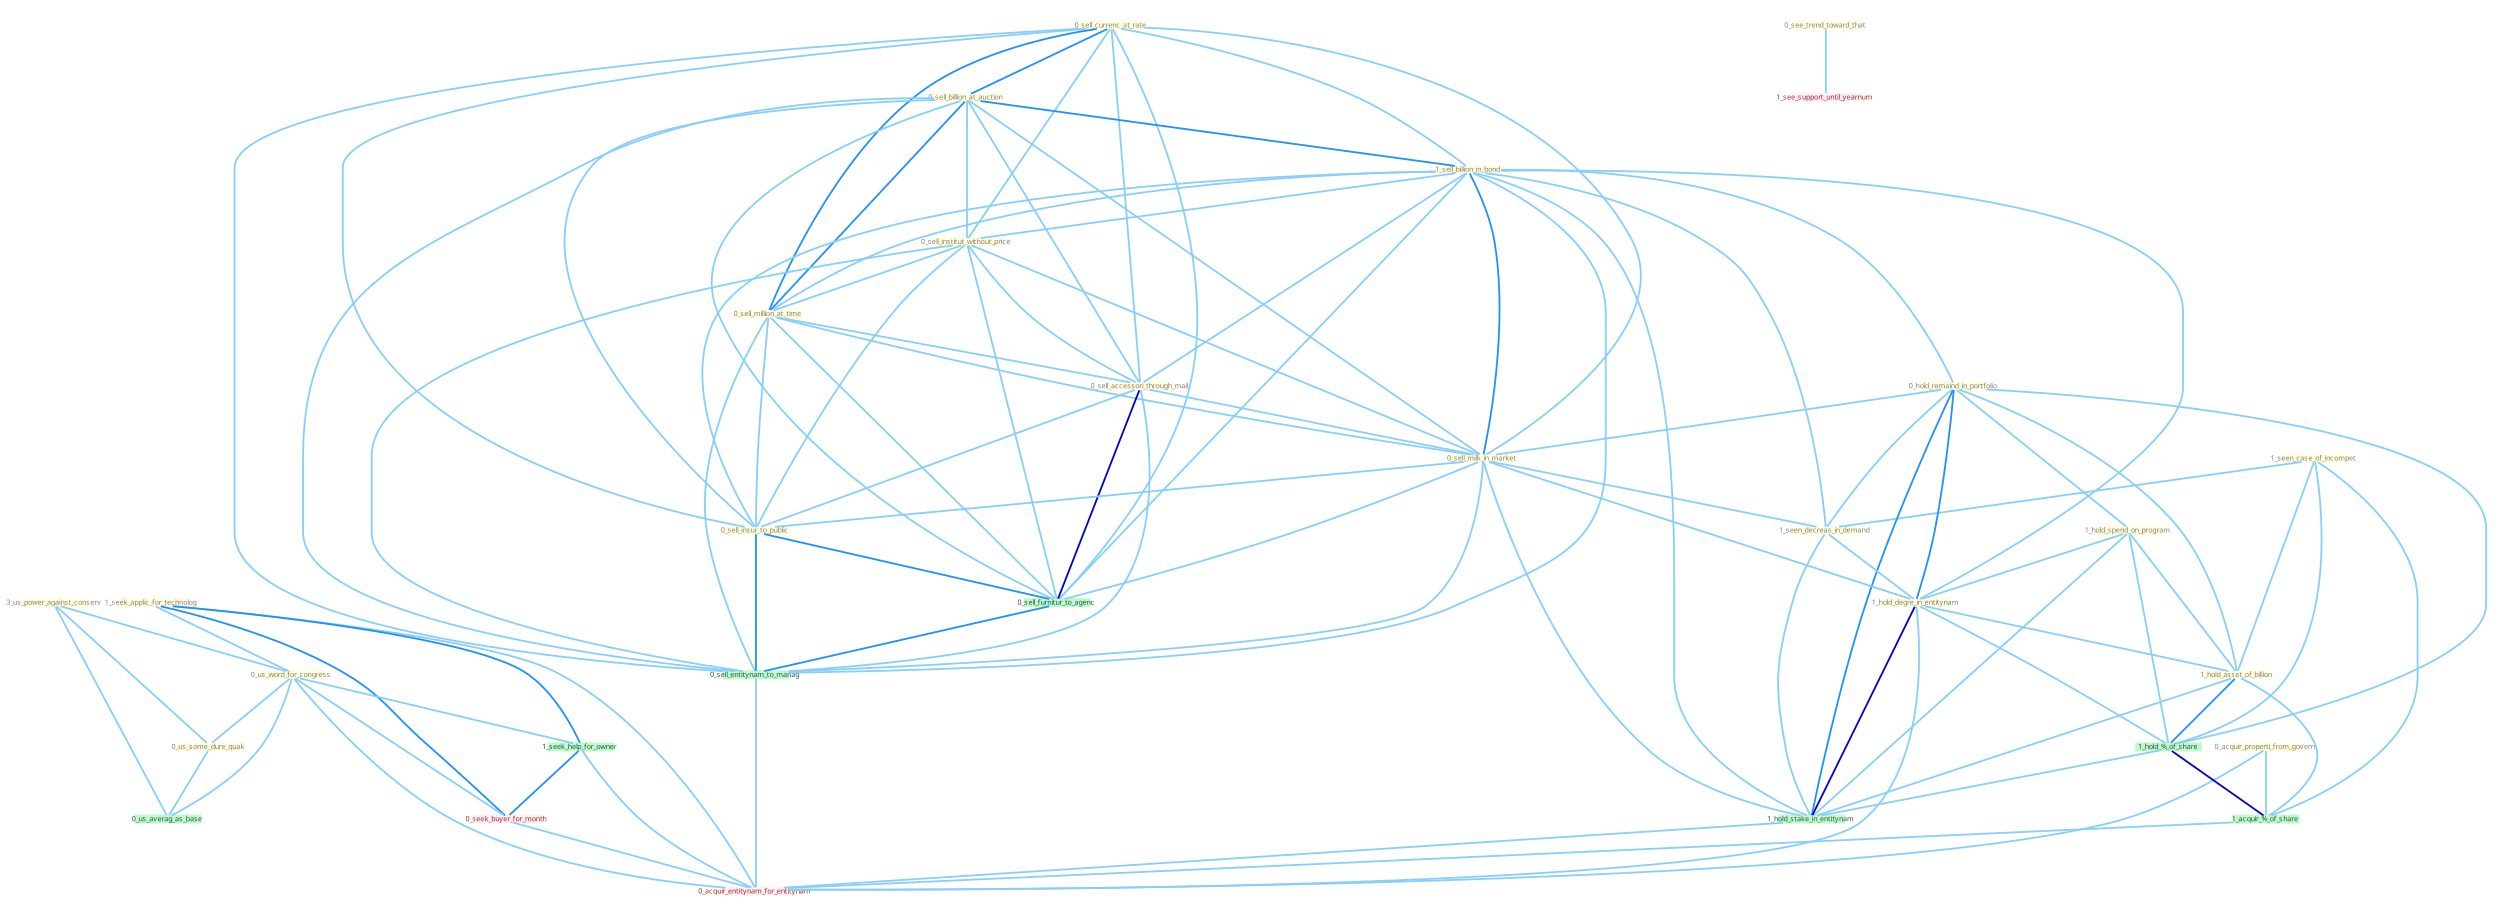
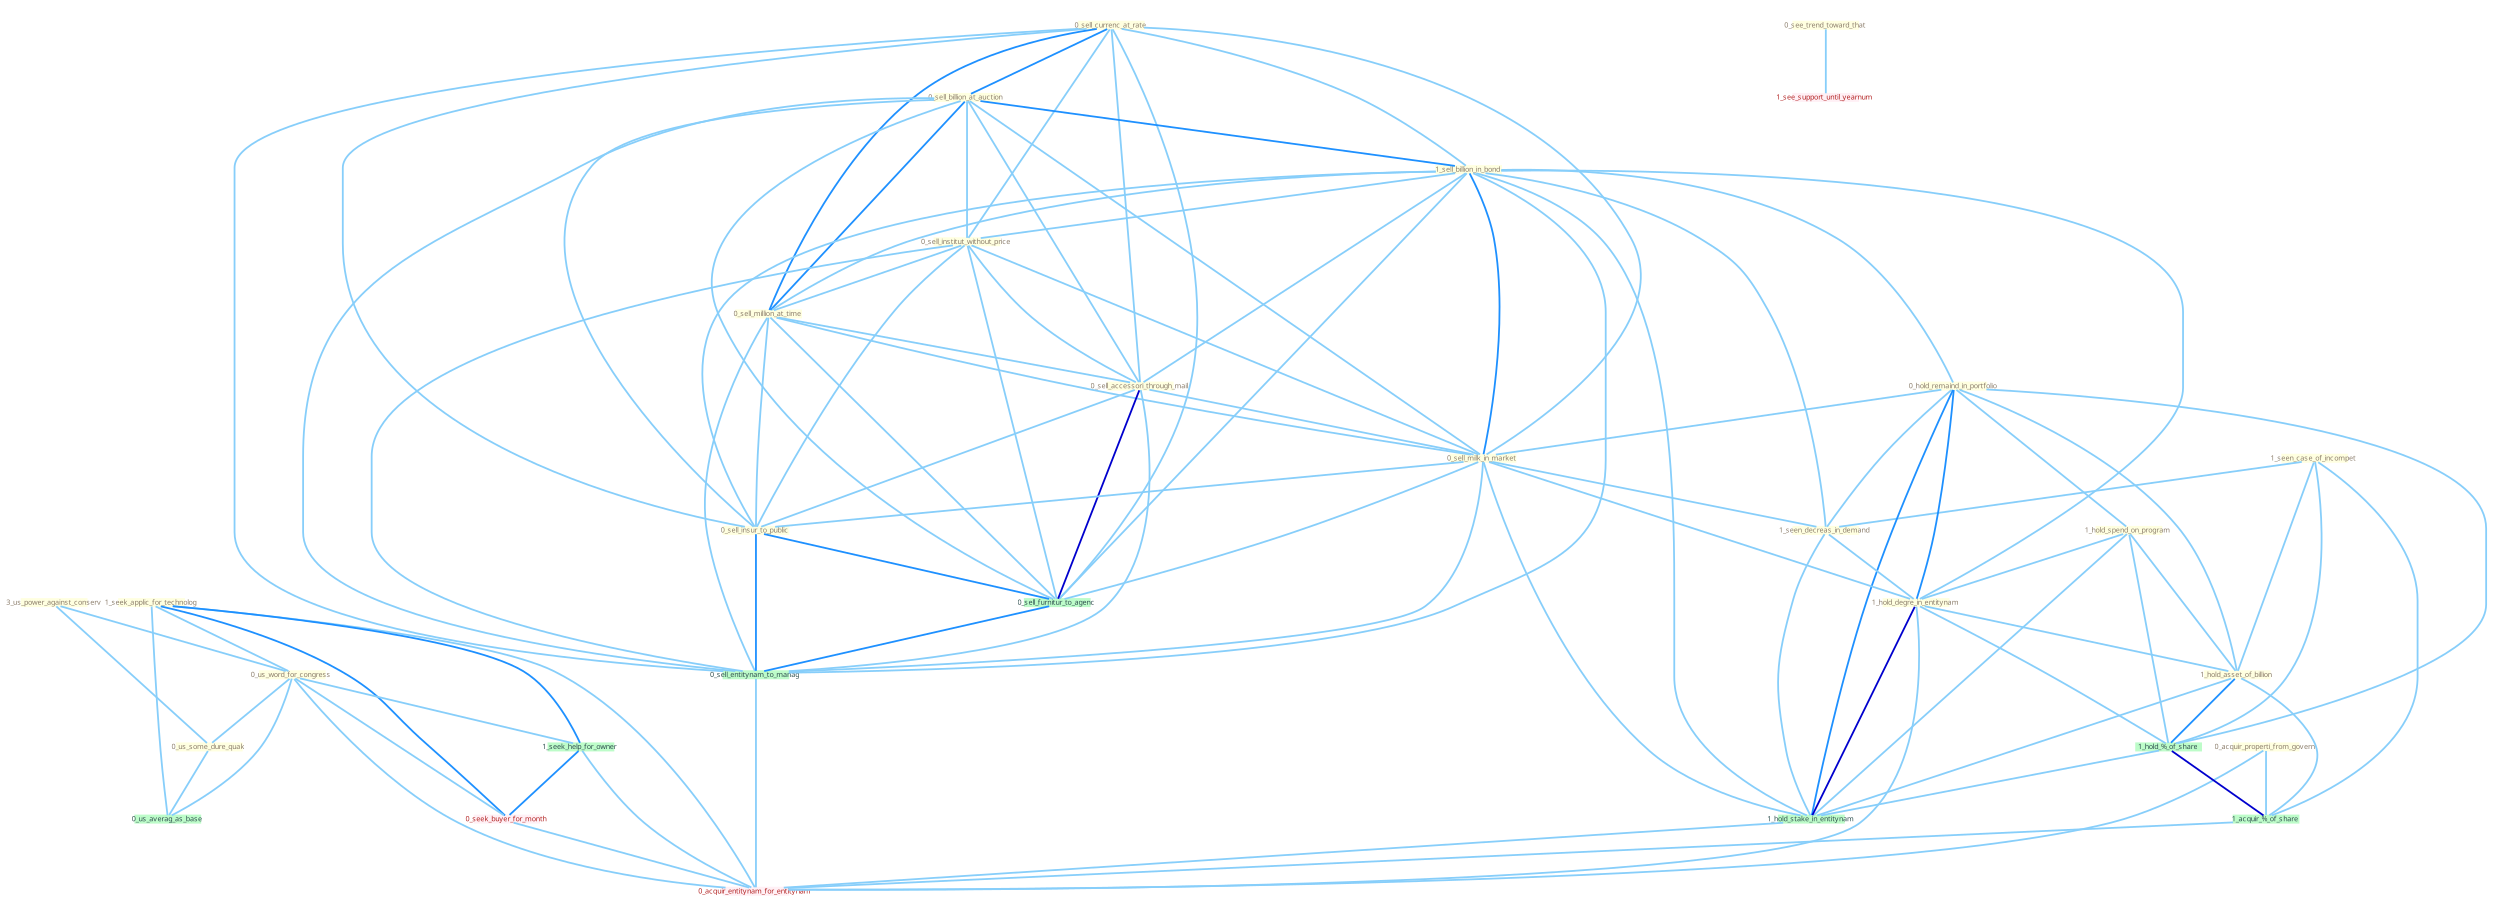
edge "3_us_power_against_conserv" -- "0_us_averag_as_base": now "1_seek_applic_for_technolog" -- "0_us_averag_as_base"
